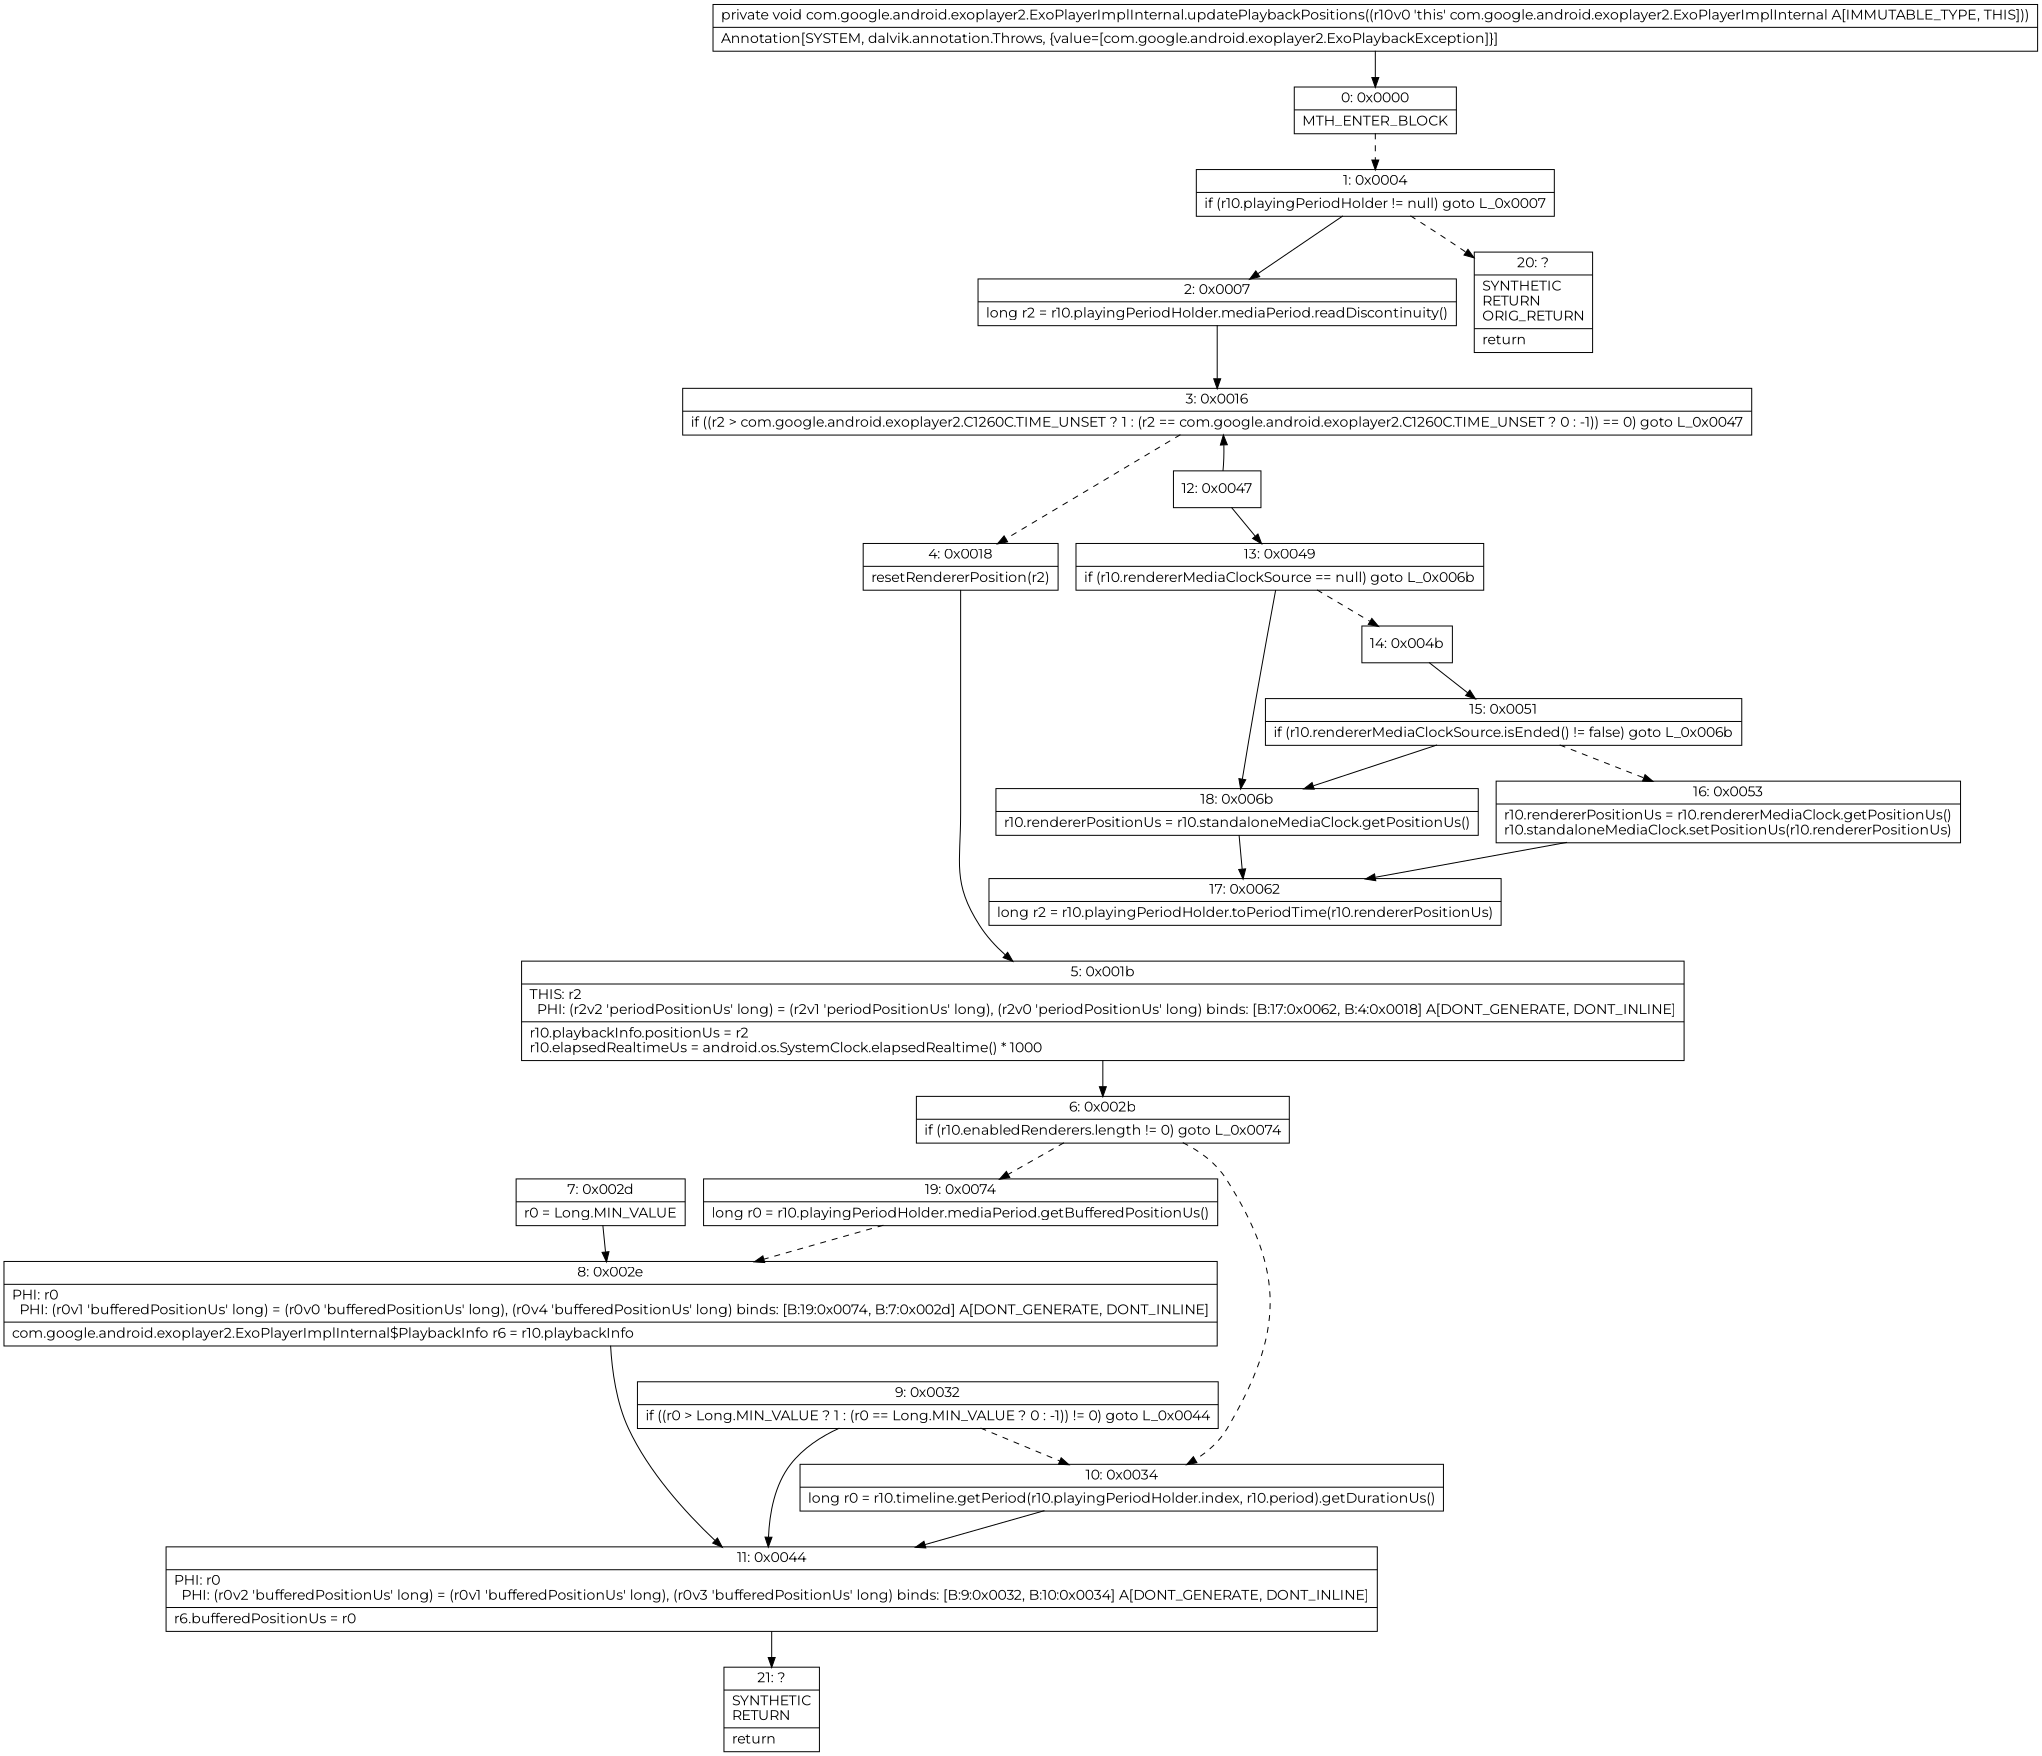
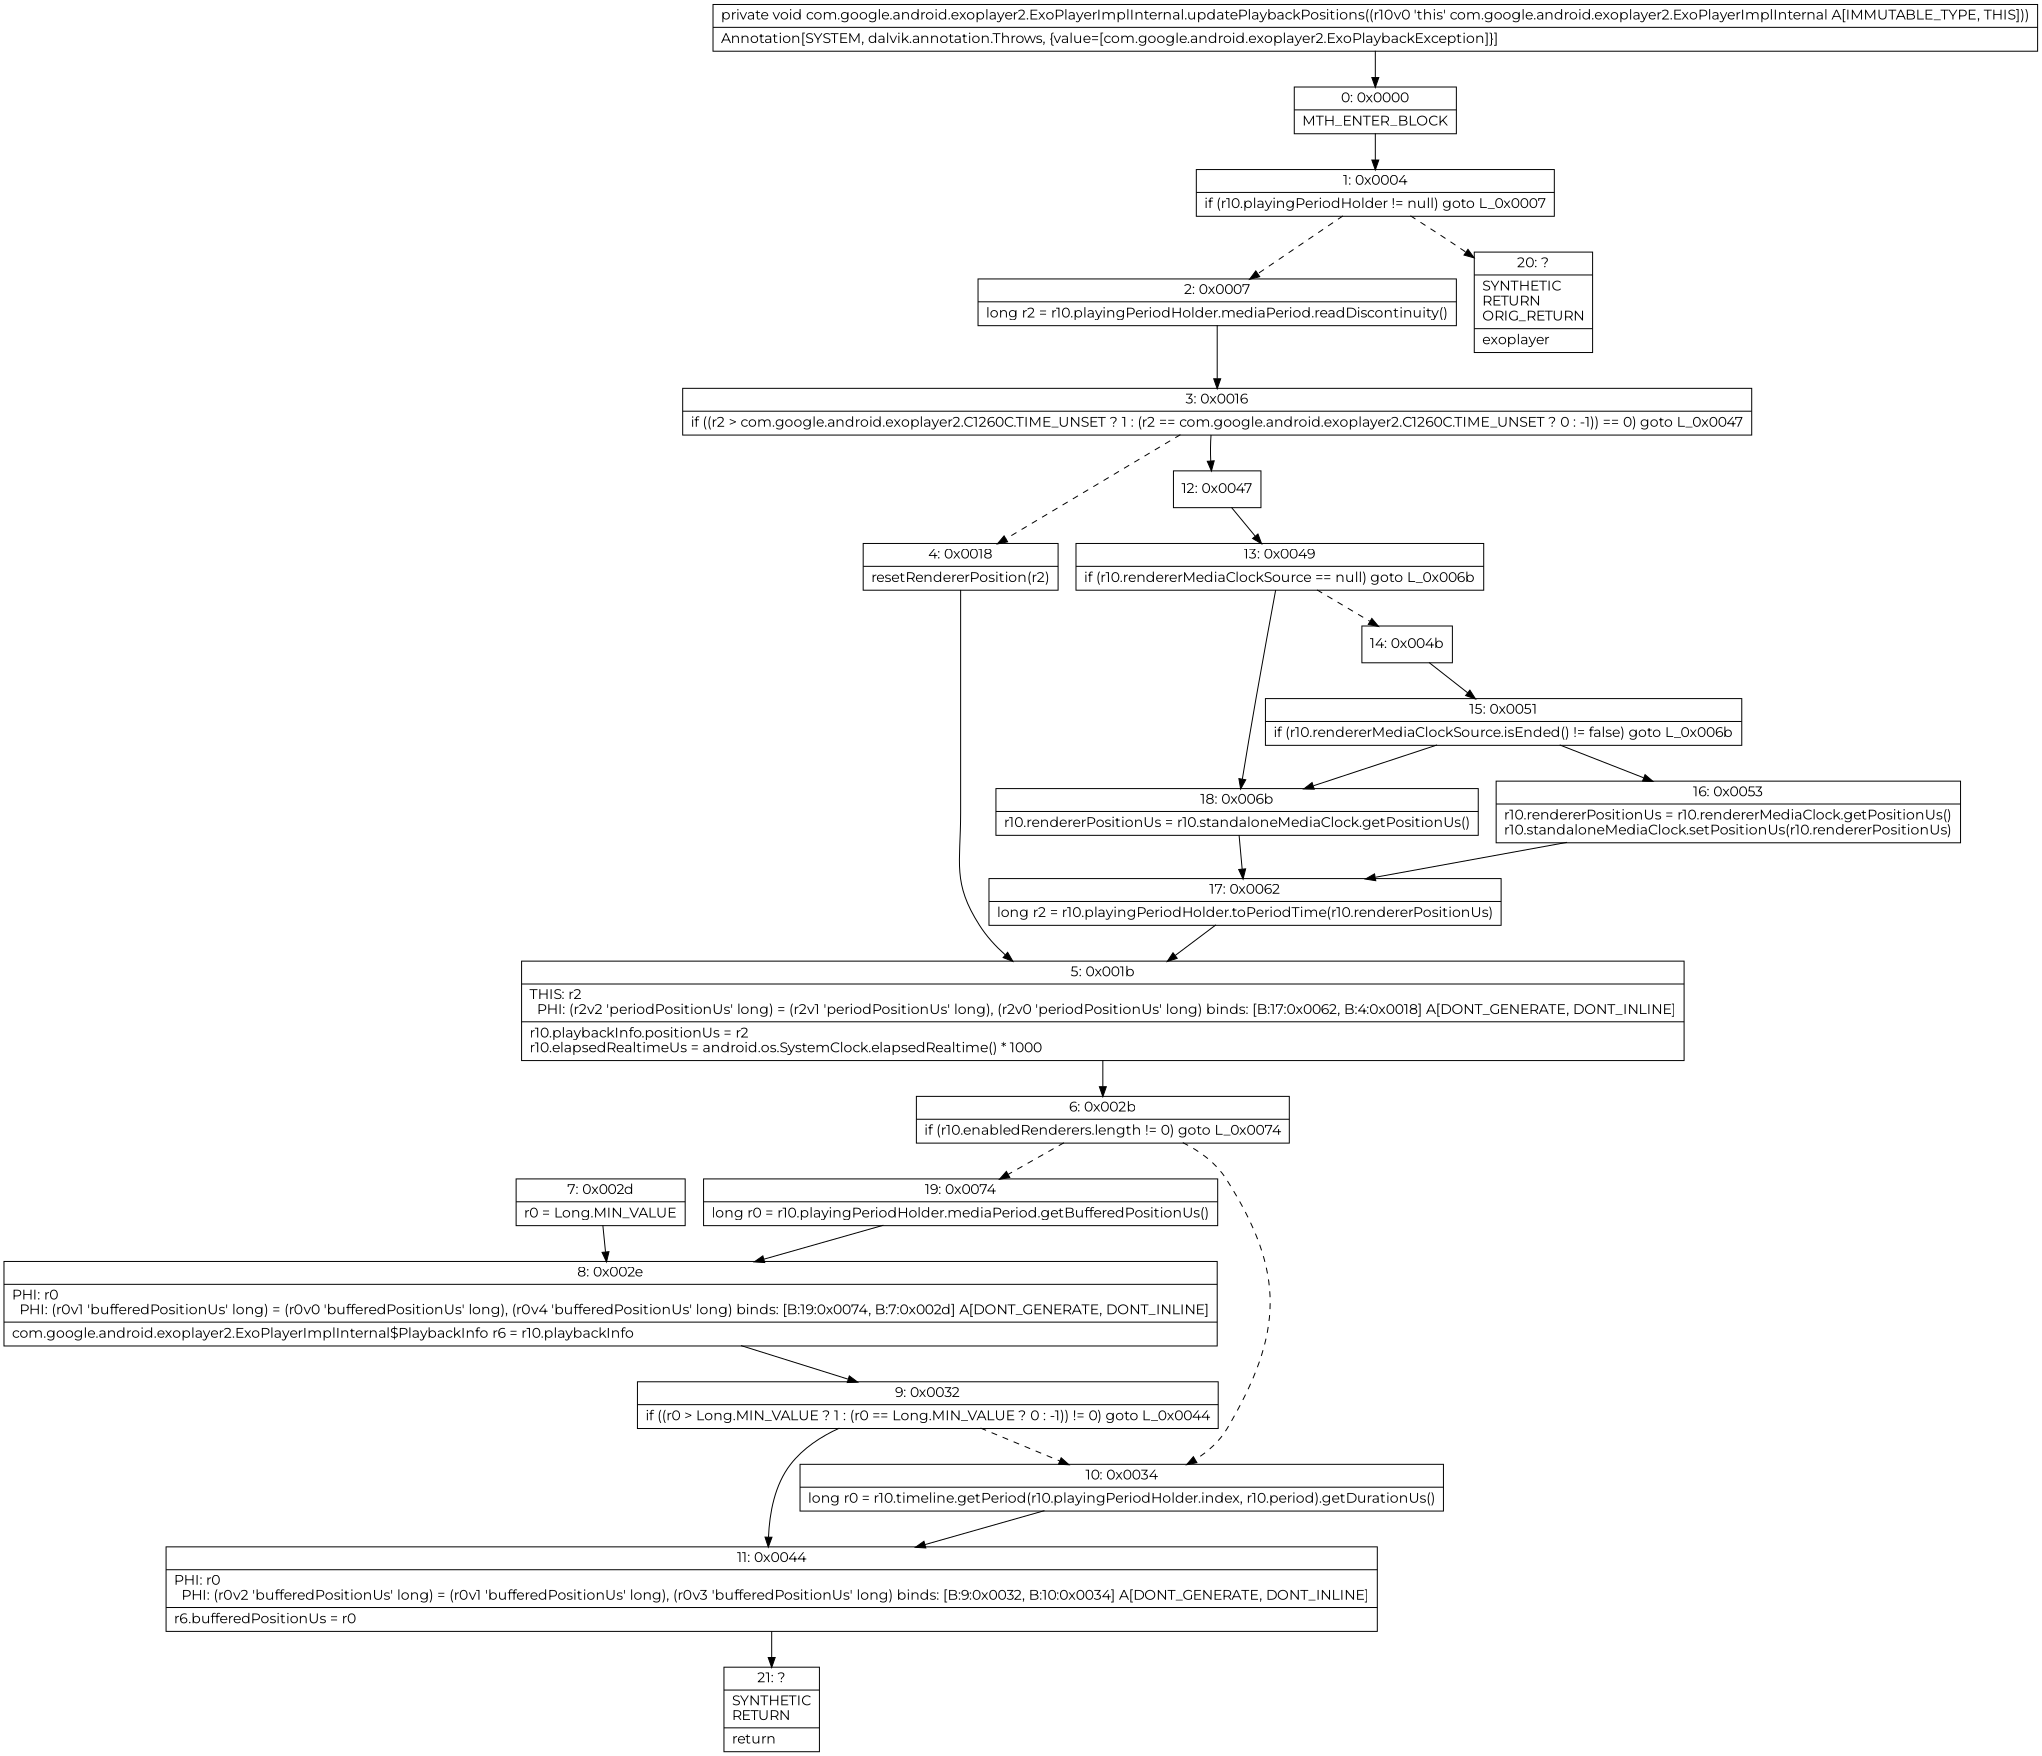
edge "0: 0x0000" -> "1: 0x0004": style dashed -> solid
edge "1: 0x0004" -> "2: 0x0007": style solid -> dashed
node "20: ?": text "return" -> "exoplayer"
edge "12: 0x0047" -> "3: 0x0016": reversed
edge "15: 0x0051" -> "16: 0x0053": style dashed -> solid
edge "17: 0x0062" -> "5: 0x001b": added
edge "19: 0x0074" -> "8: 0x002e": style dashed -> solid
edge "8: 0x002e" -> "11: 0x0044": now "8: 0x002e" -> "9: 0x0032"
